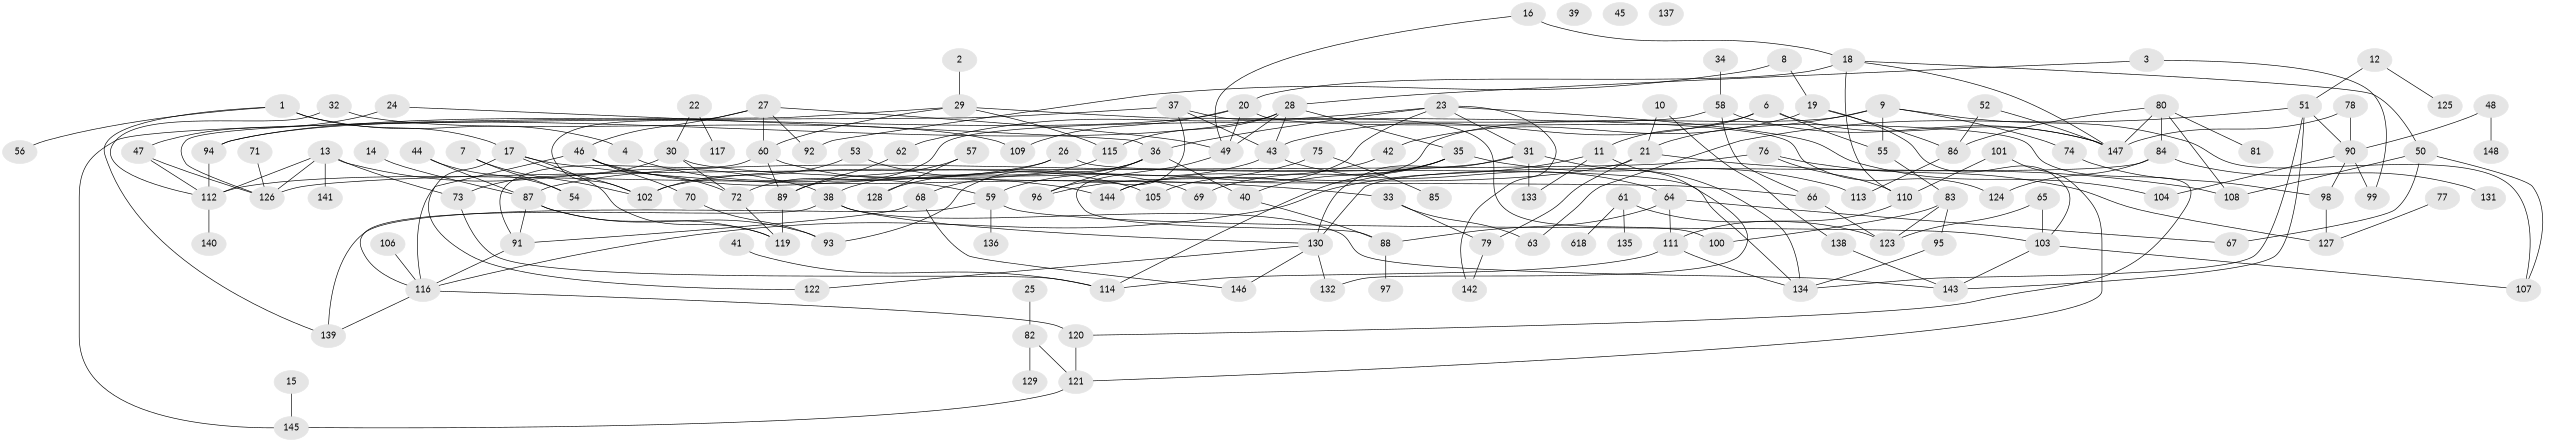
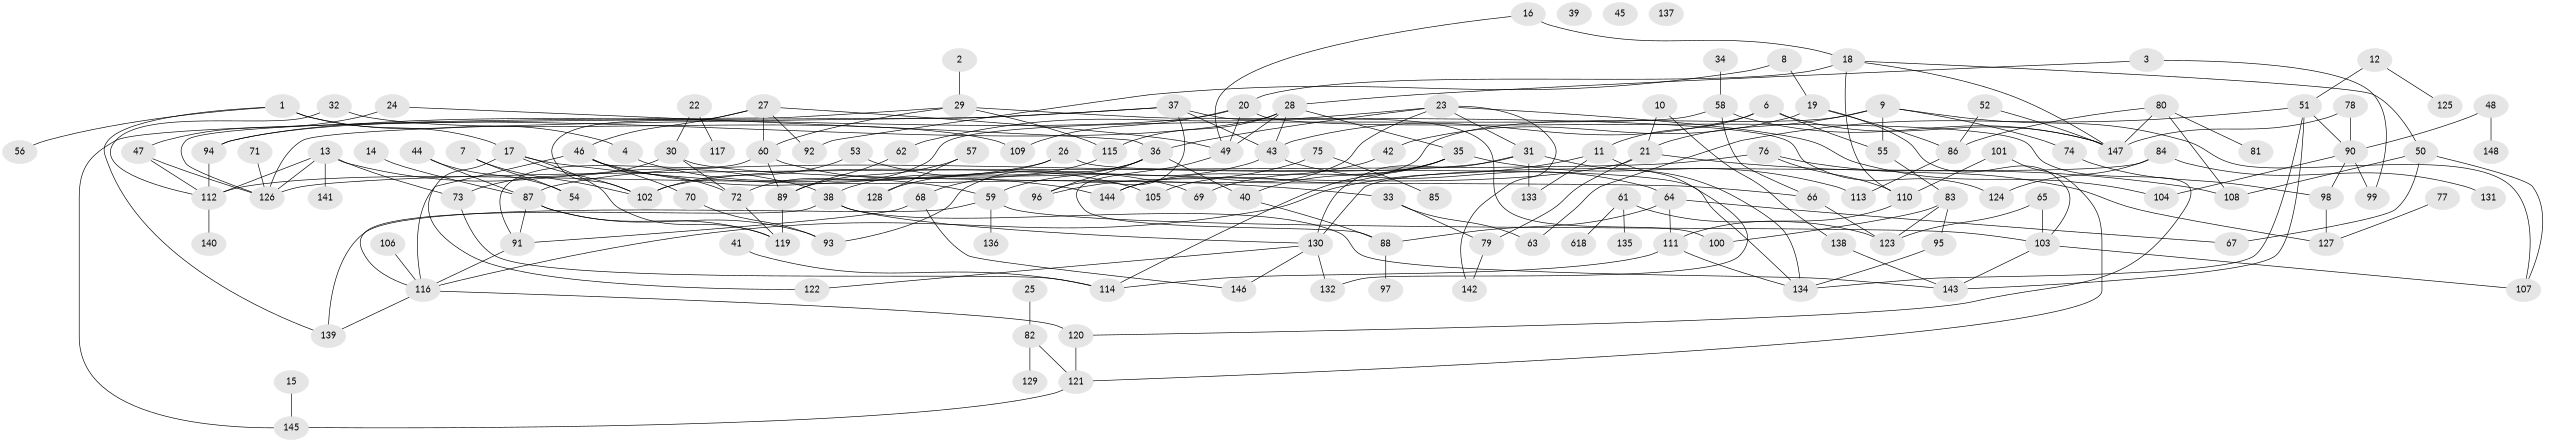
edge "37" -- "126": added
edge "80" -- "84": removed
